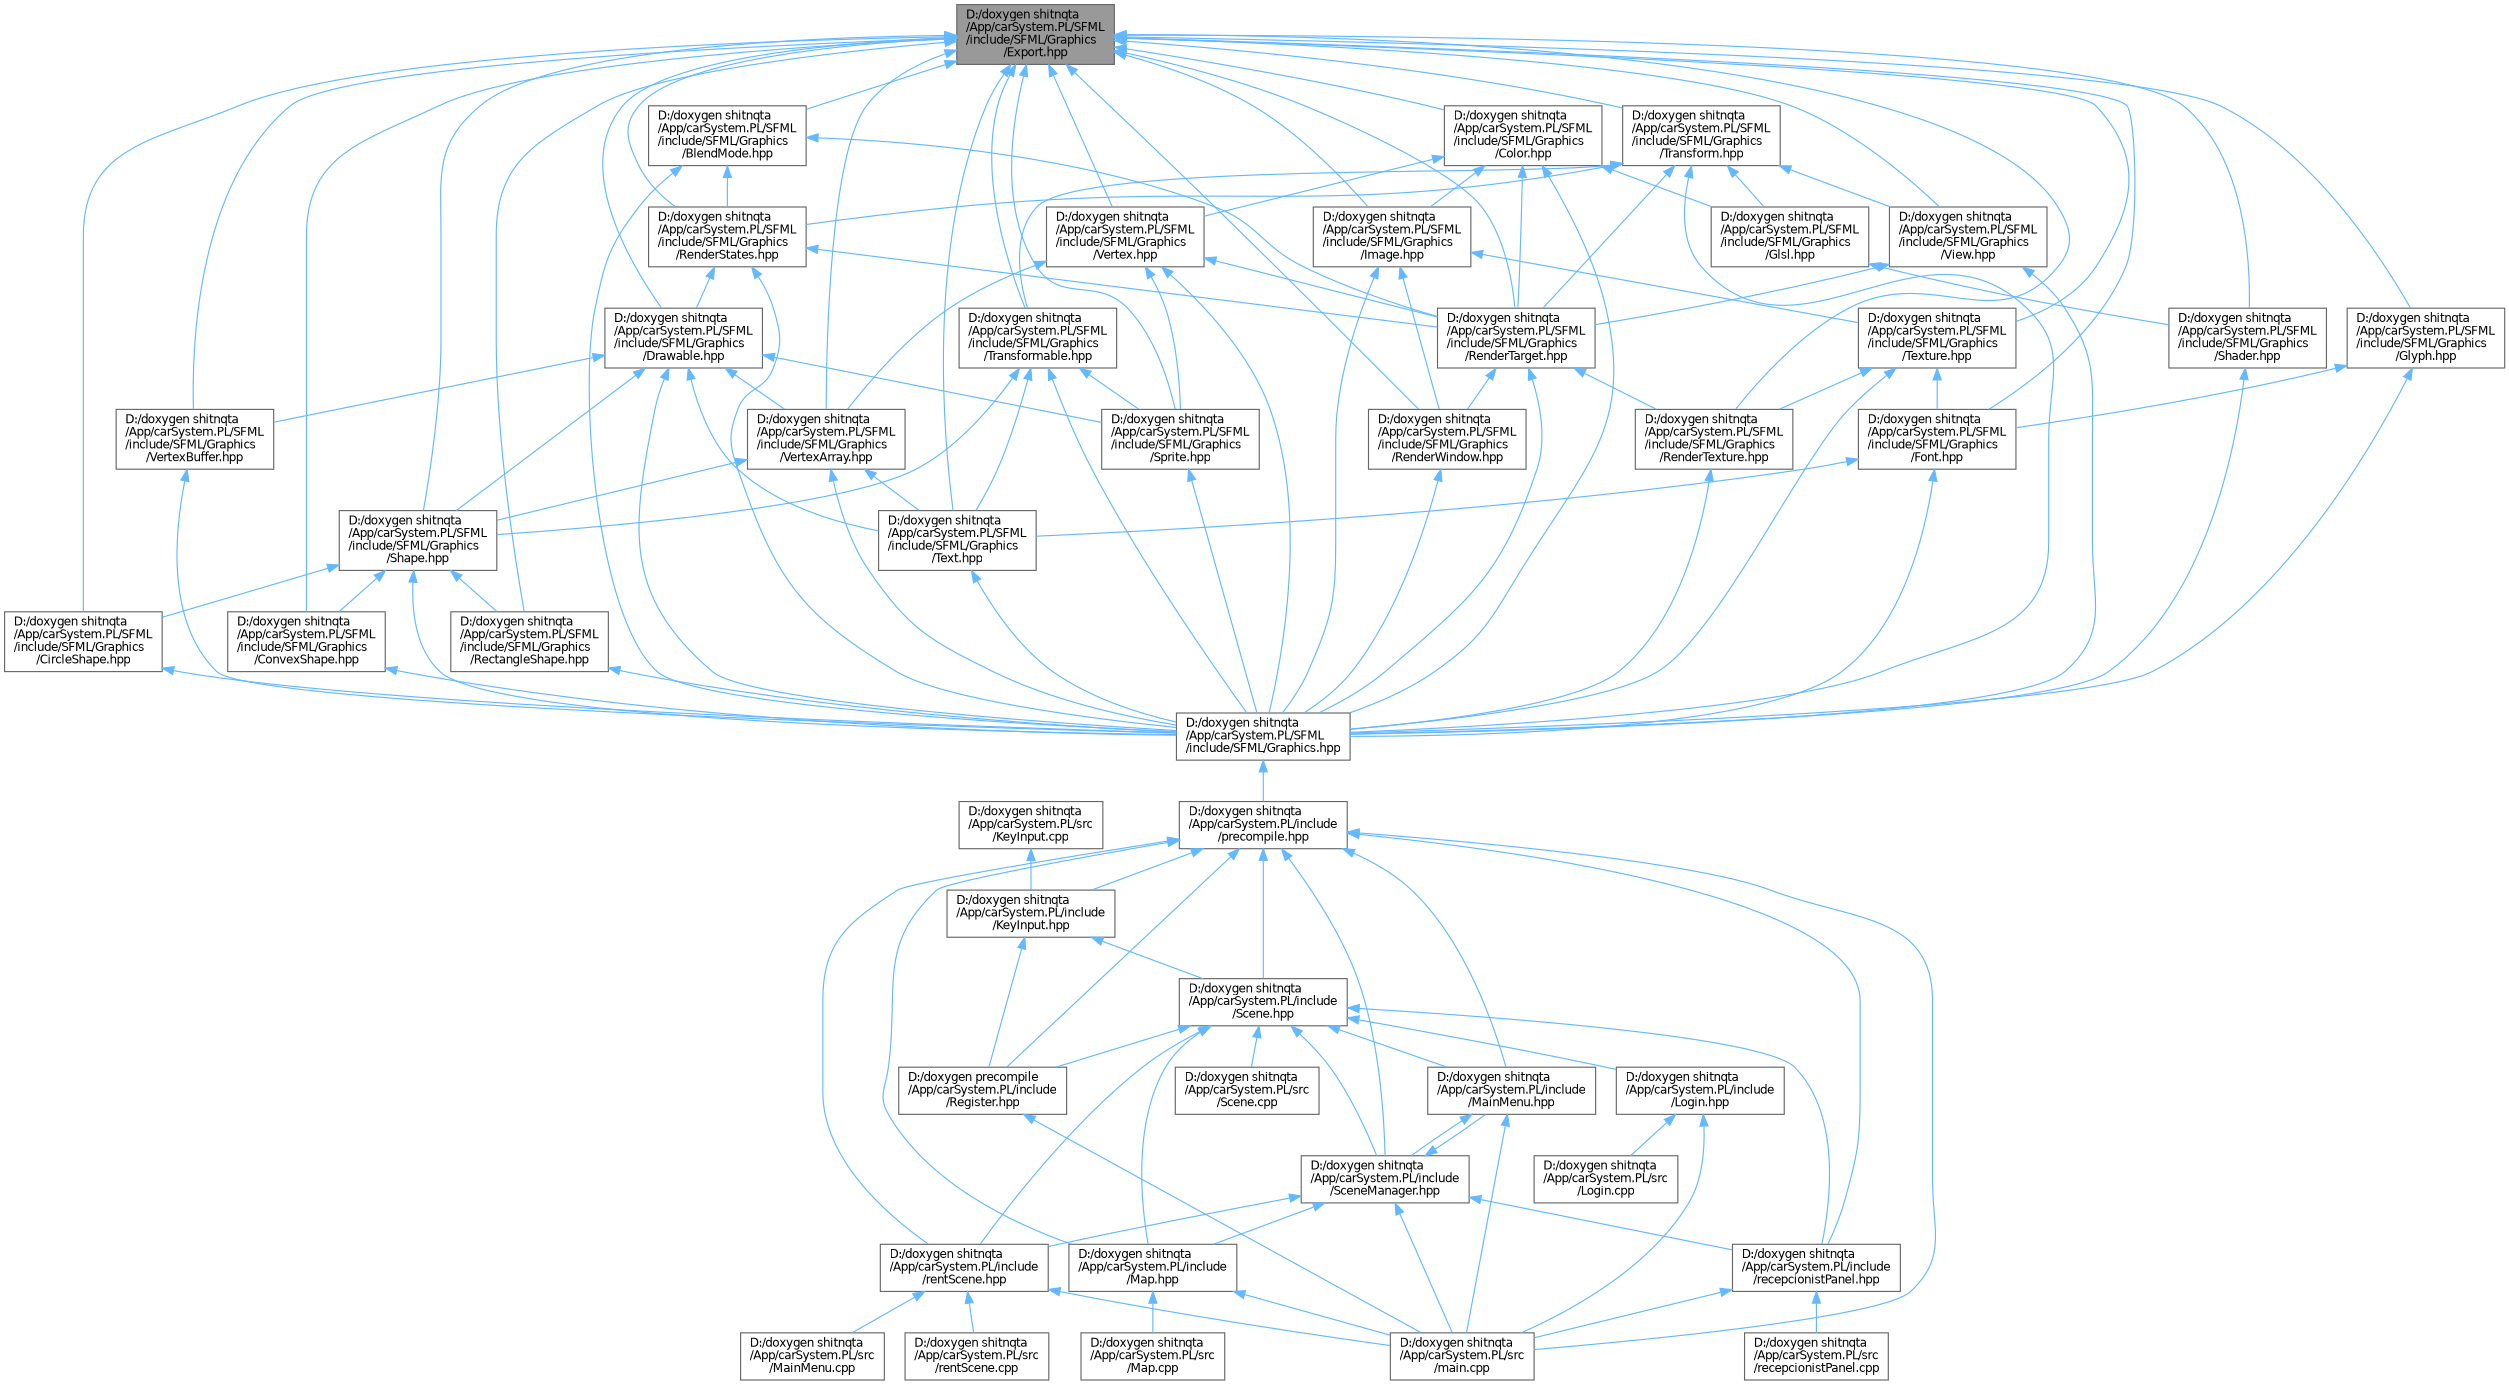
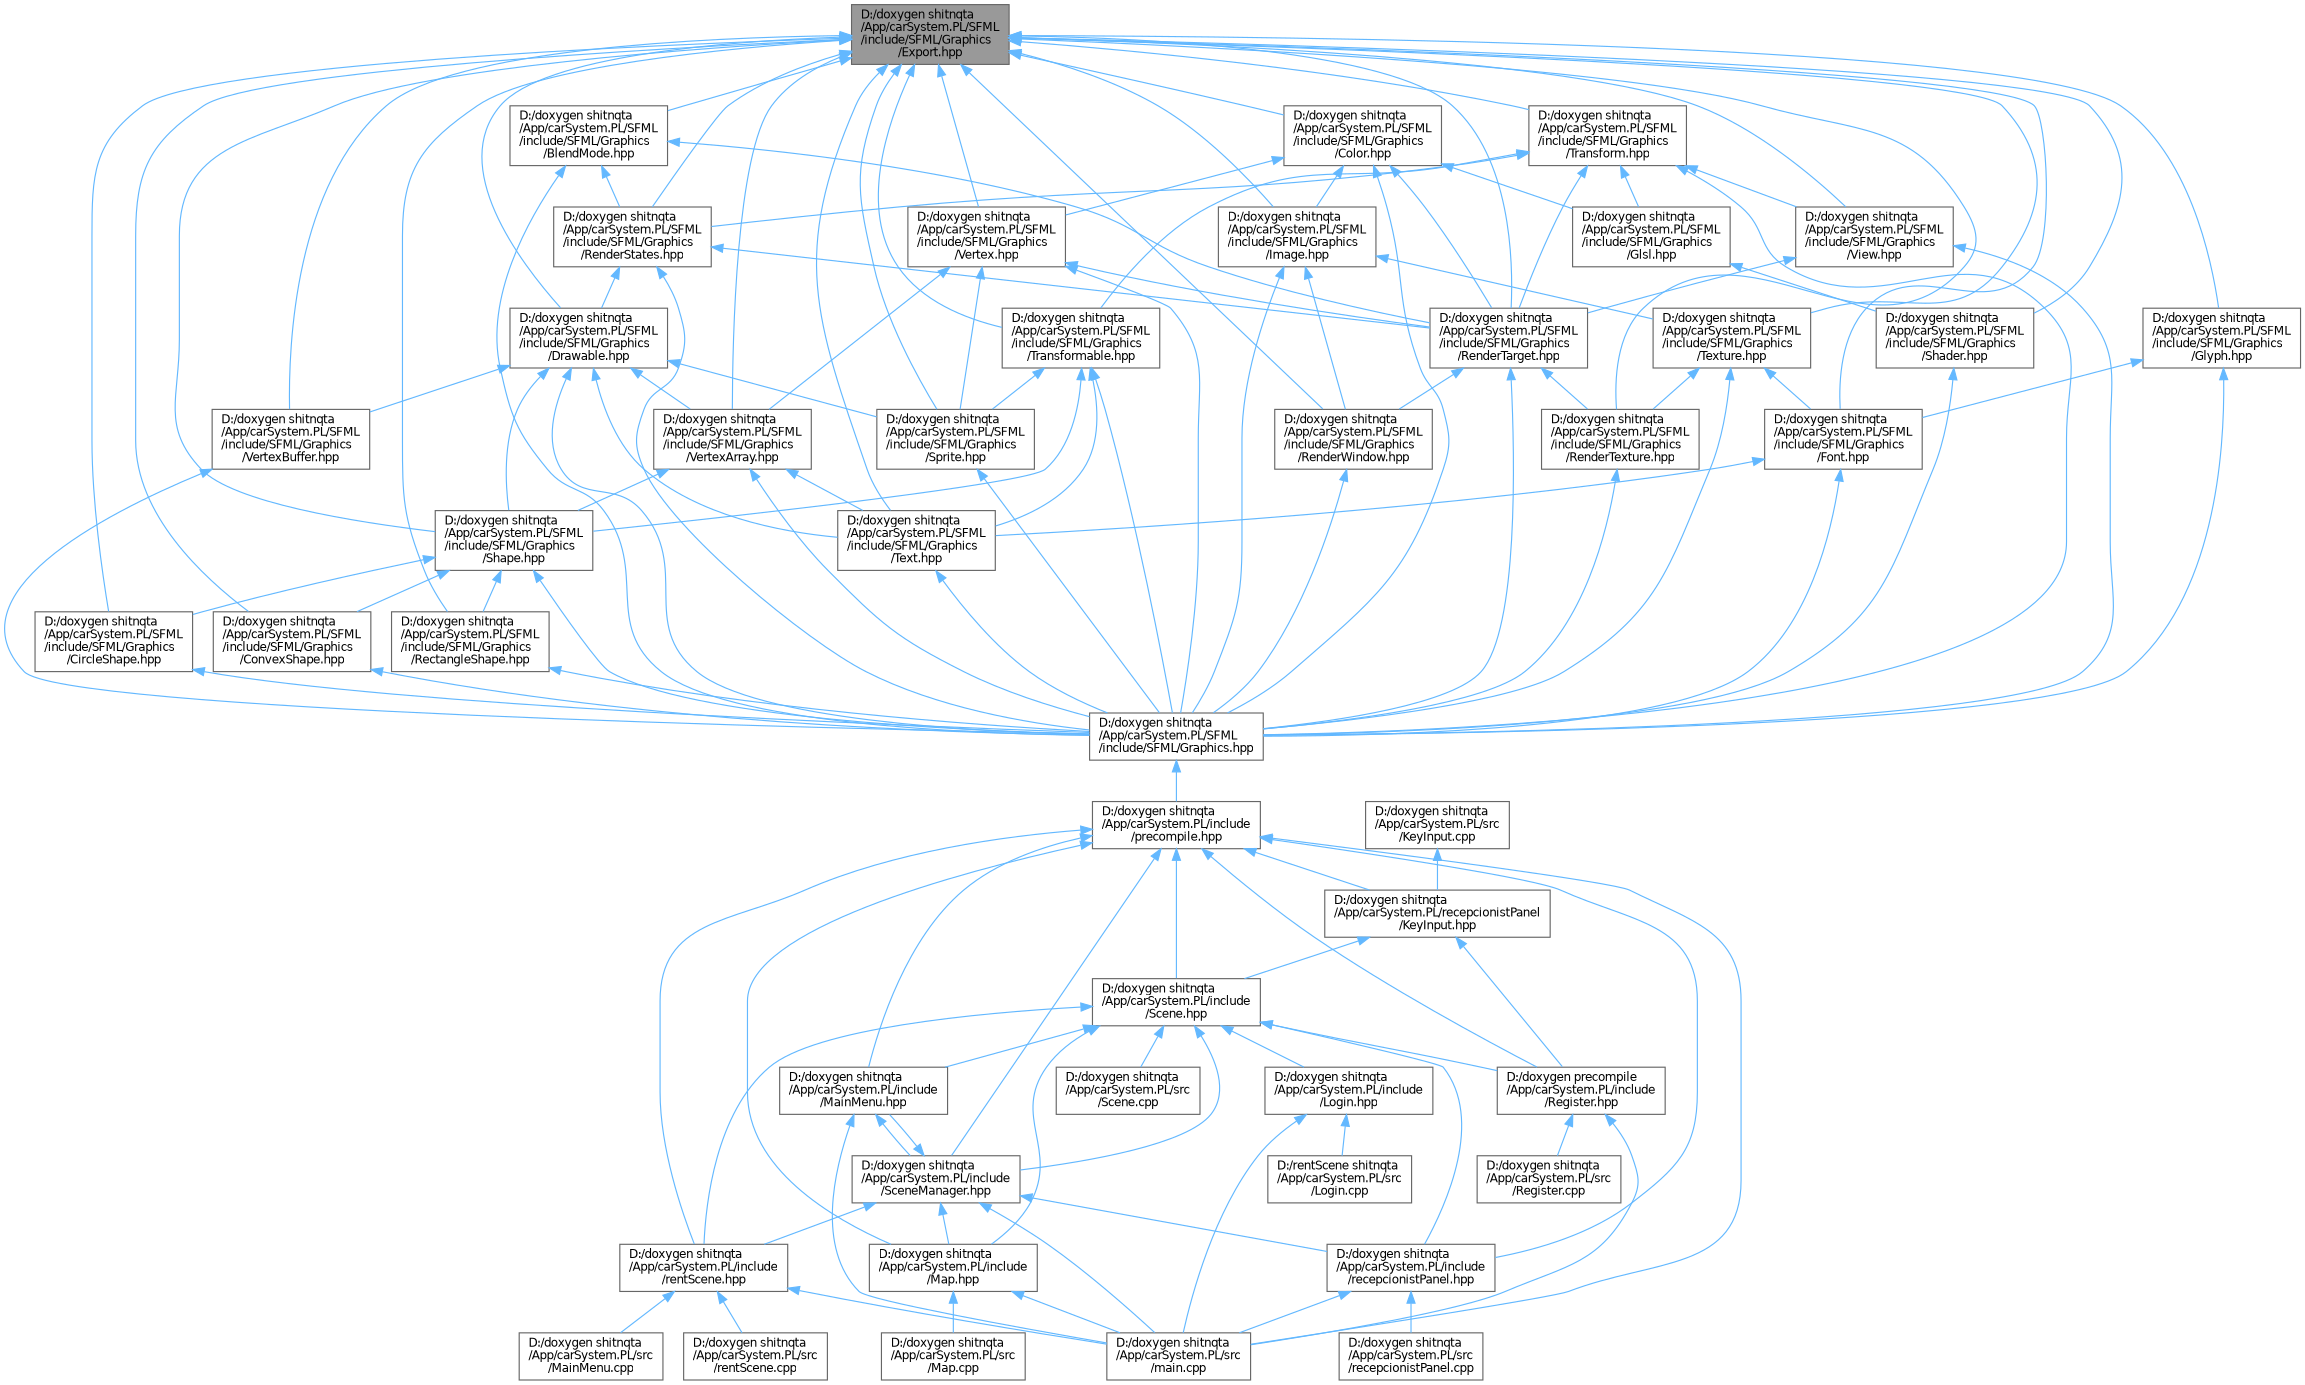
node "D:/doxygen shitnqta /App/carSystem.PL/include /KeyInput.hpp": label "D:/doxygen shitnqta /App/carSystem.PL/include /KeyInput.hpp" -> "D:/doxygen shitnqta /App/carSystem.PL/recepcionistPanel /KeyInput.hpp"
node "D:/doxygen shitnqta /App/carSystem.PL/src /Register.cpp": added
node "D:/doxygen shitnqta /App/carSystem.PL/src /Login.cpp": label "D:/doxygen shitnqta /App/carSystem.PL/src /Login.cpp" -> "D:/rentScene shitnqta /App/carSystem.PL/src /Login.cpp"
